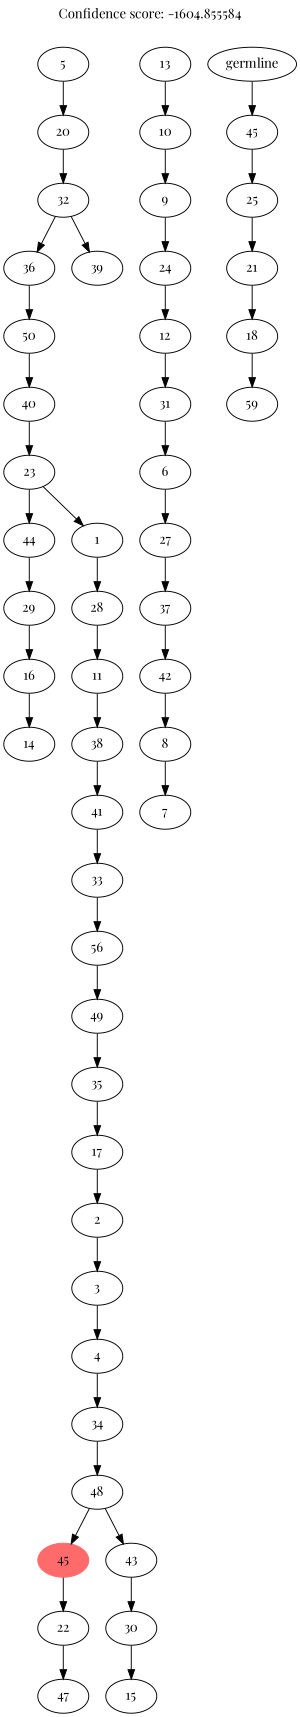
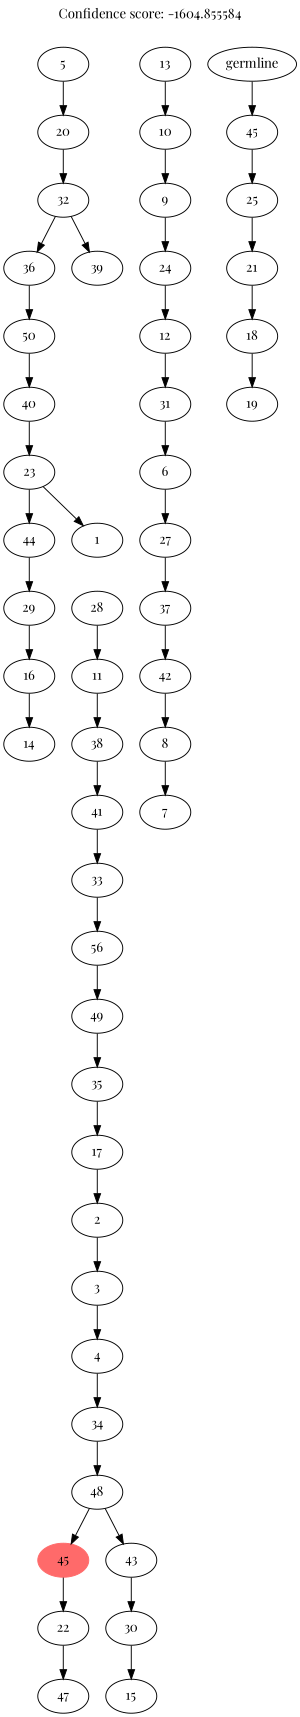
node "59": label "59" -> "19"
edge "1" -> "28": removed
